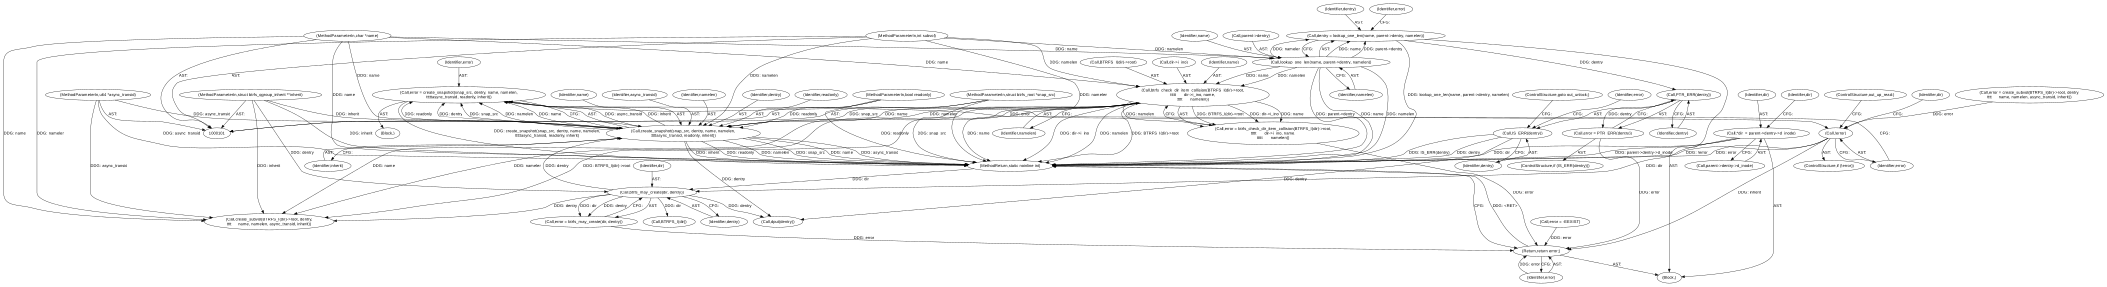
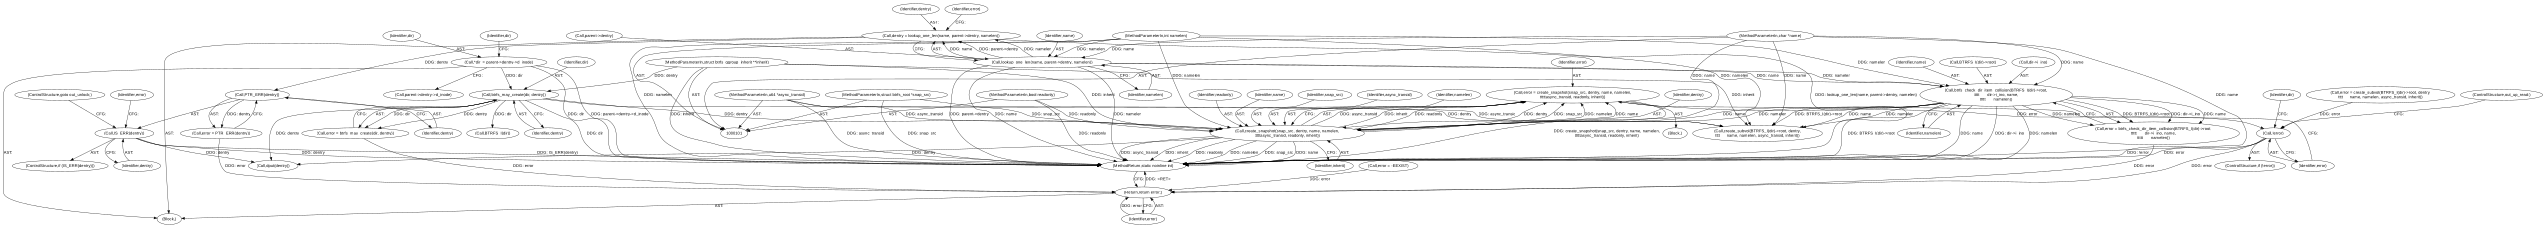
node "(MethodParameterIn,int subvol)": label "(MethodParameterIn,int subvol)" -> "(MethodParameterIn,int namelen)"
node "(Identifier,snap_src)": added
edge "(Call,error = PTR_ERR(dentry))" -> "(ControlStructure,if (IS_ERR(dentry)))": now "(Call,IS_ERR(dentry))" -> "(ControlStructure,if (IS_ERR(dentry)))"
edge "(Call,parent->dentry->d_inode)" -> "(Call,*dir  = parent->dentry->d_inode)": removed, label "AST:"
edge "(MethodReturn,static noinline int)" -> "(Call,btrfs_may_create(dir, dentry))": reversed
edge "(Call,!error)" -> "(Return,return error;)": label "DDG: inherit" -> "DDG: error"
